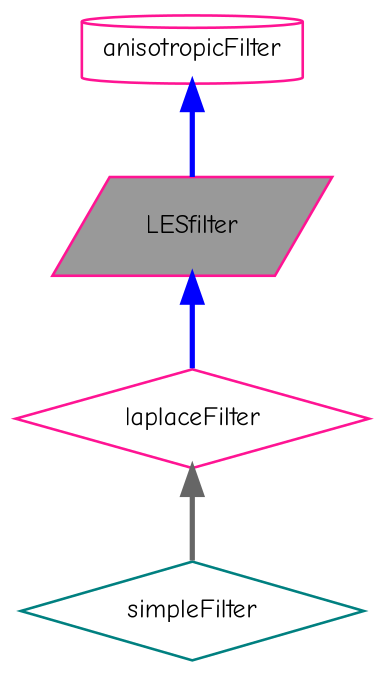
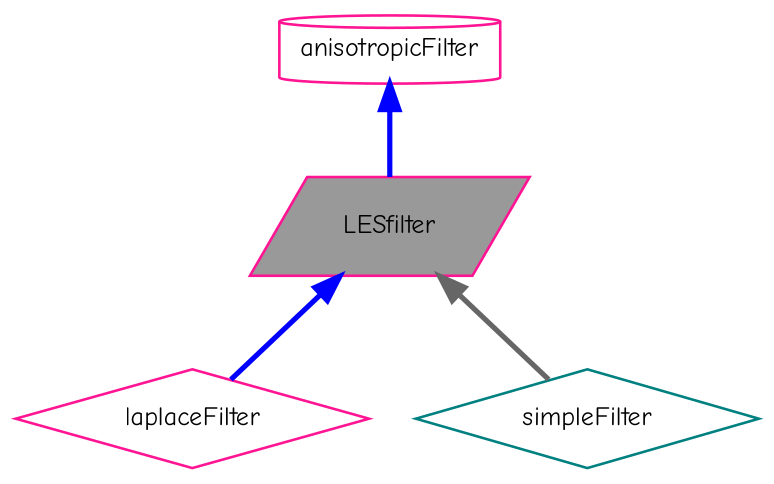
edge "simpleFilter" -> "laplaceFilter": now "simpleFilter" -> "LESfilter"
